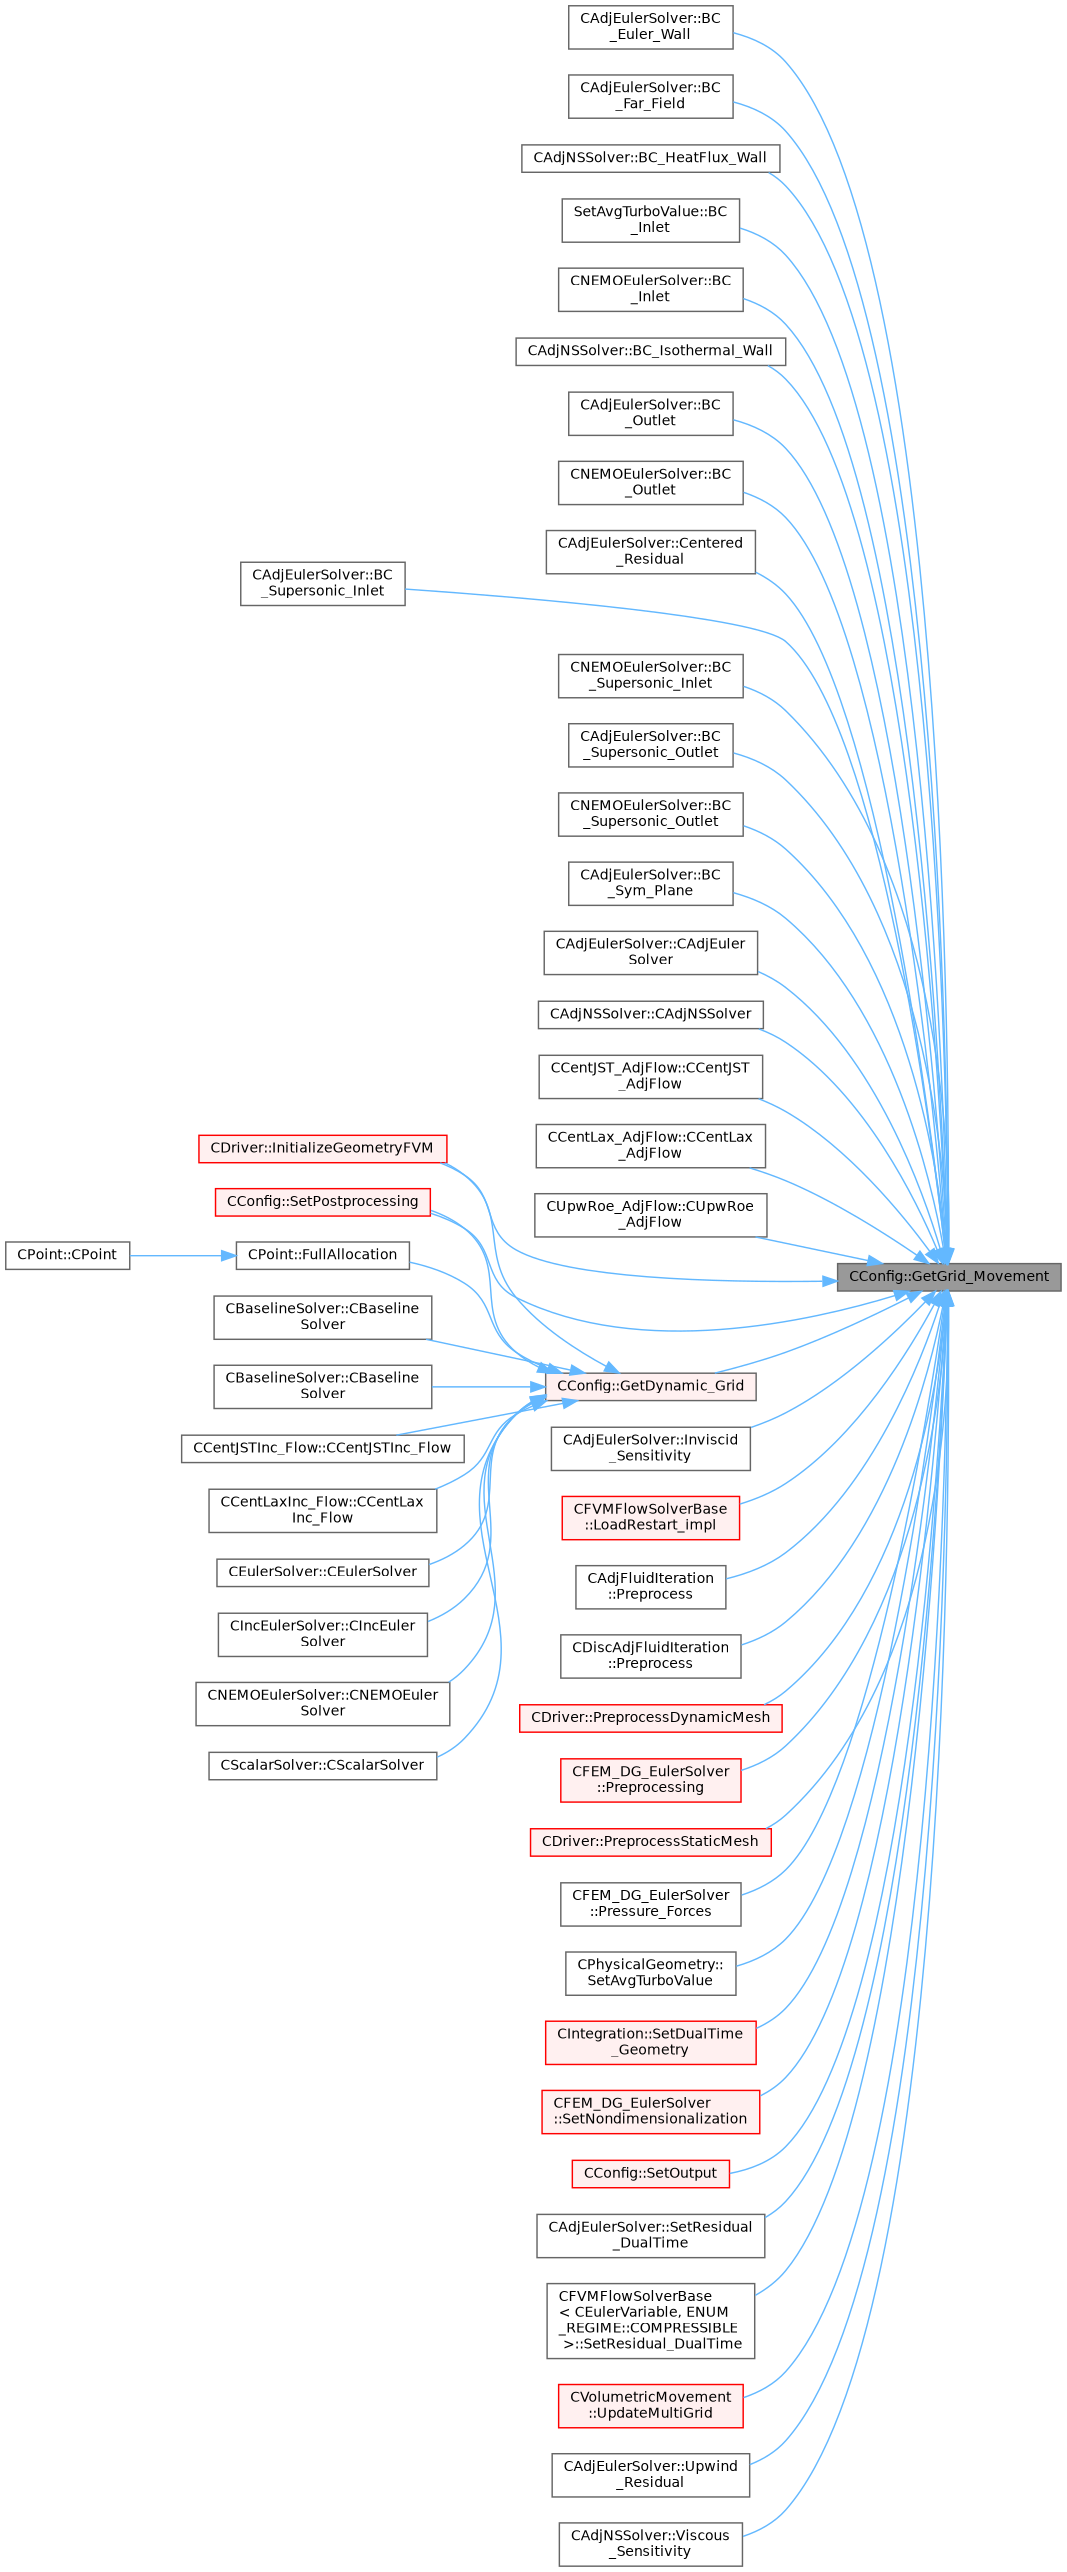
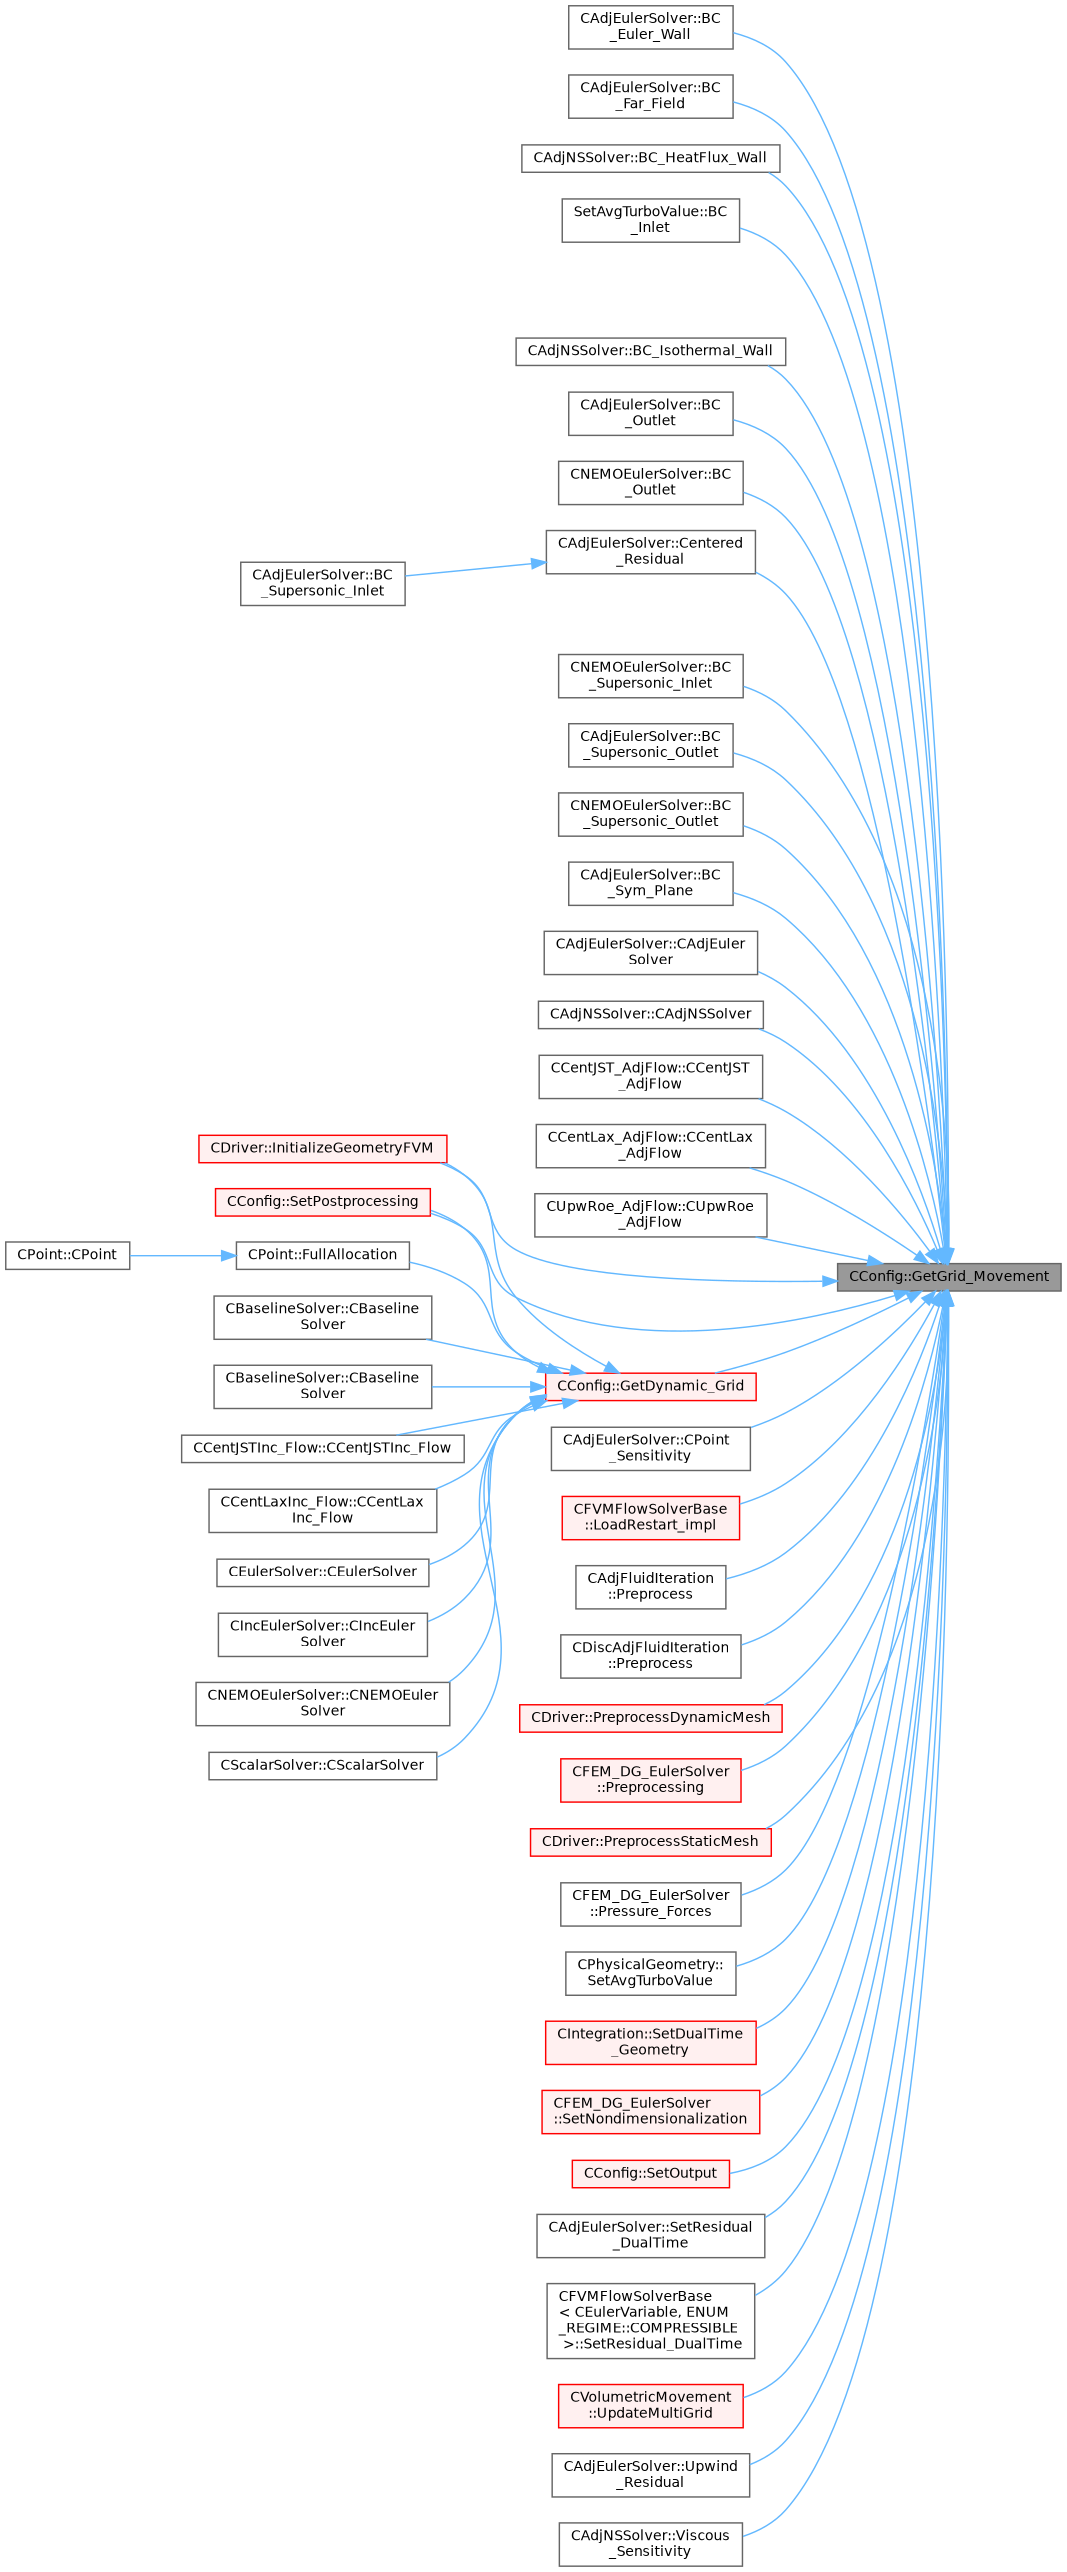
node "CNEMOEulerSolver::BC _Inlet": removed
edge "CAdjEulerSolver::BC _Supersonic_Inlet" -> "CConfig::GetGrid_Movement": now "CAdjEulerSolver::BC _Supersonic_Inlet" -> "CAdjEulerSolver::Centered _Residual"
node "CConfig::GetDynamic_Grid": color grey40 -> red
node "CAdjEulerSolver::Inviscid _Sensitivity": label "CAdjEulerSolver::Inviscid _Sensitivity" -> "CAdjEulerSolver::CPoint _Sensitivity"
